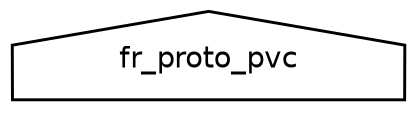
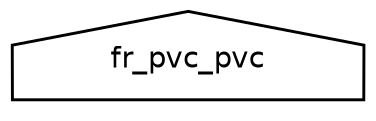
node "fr_proto_pvc": label "fr_proto_pvc" -> "fr_pvc_pvc"
